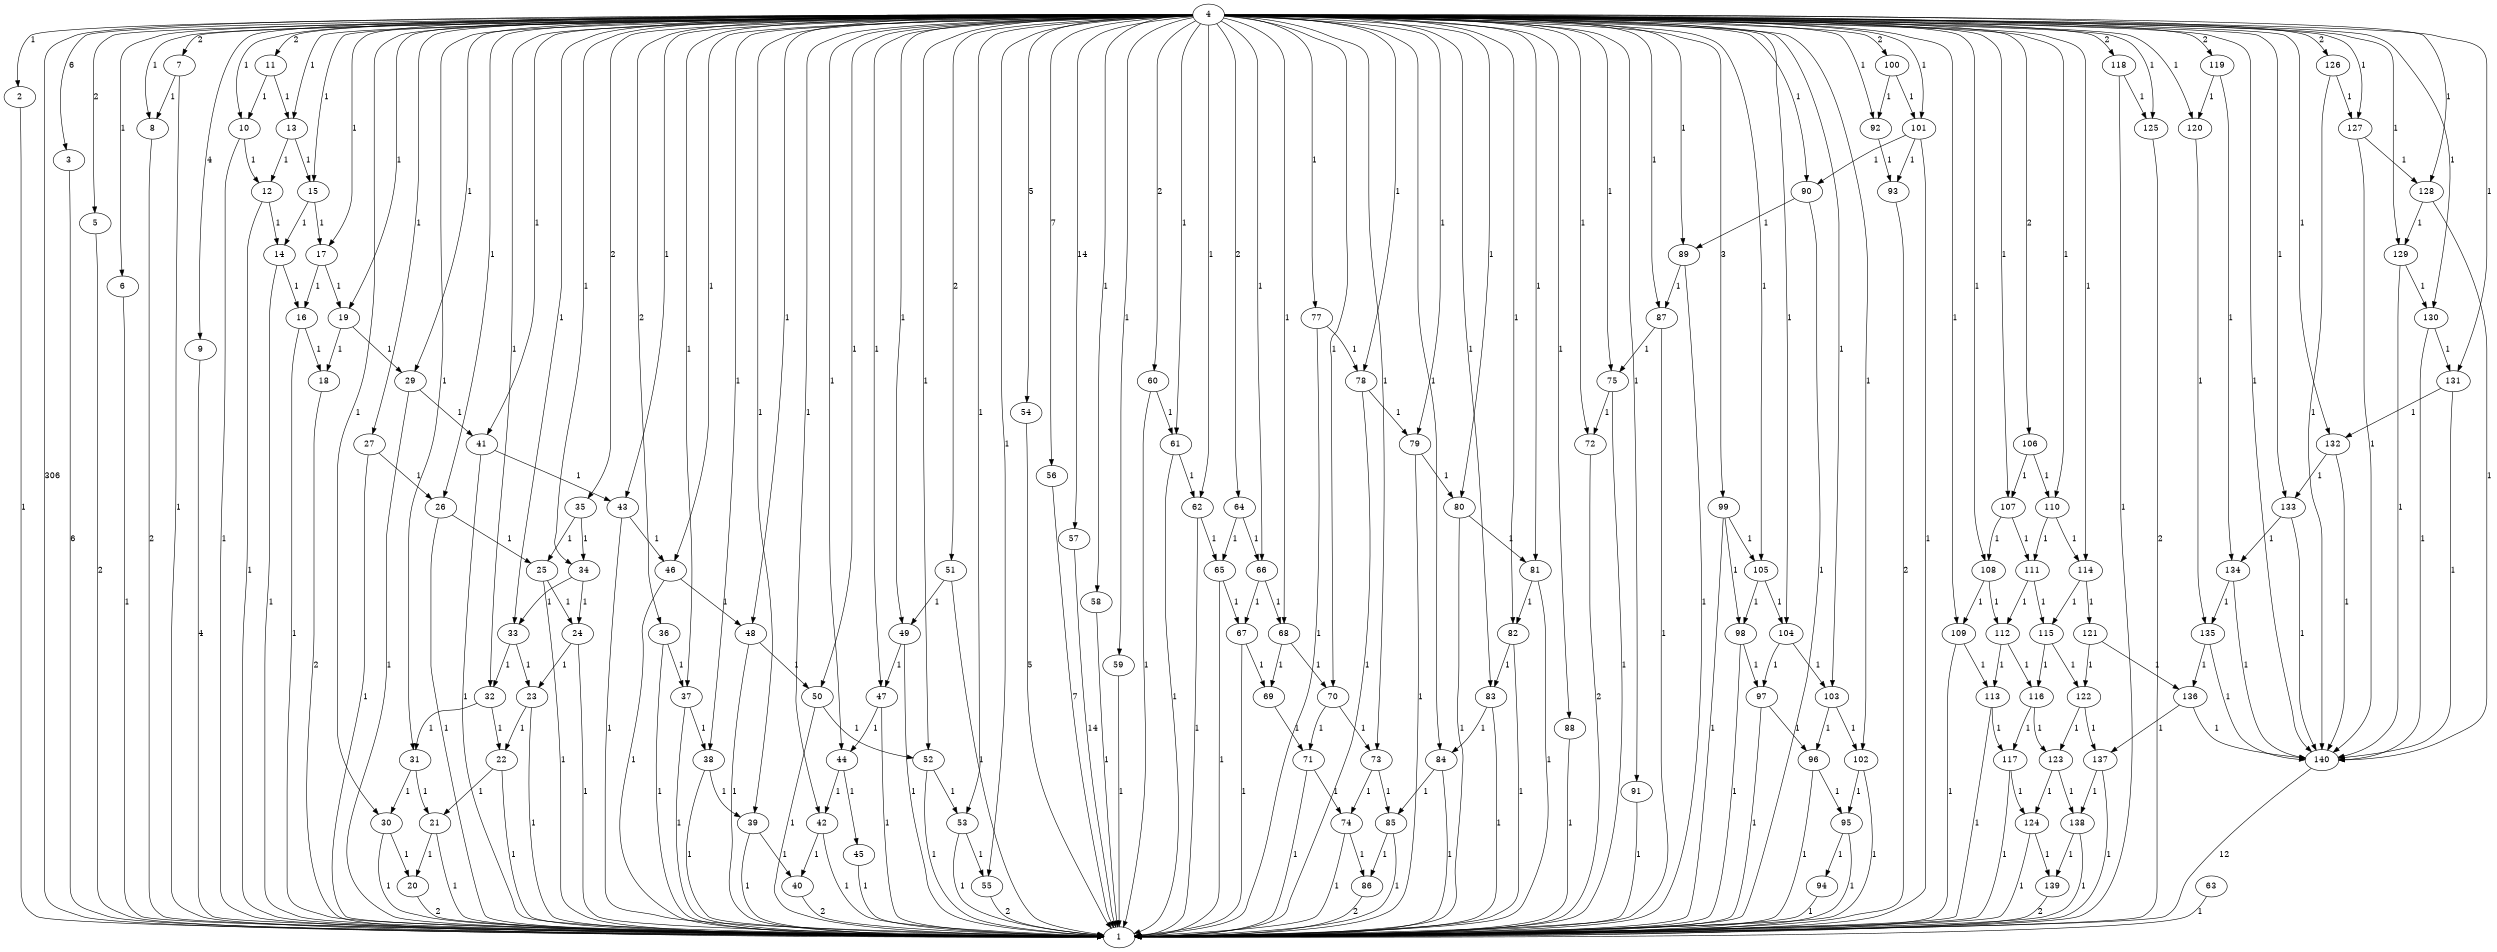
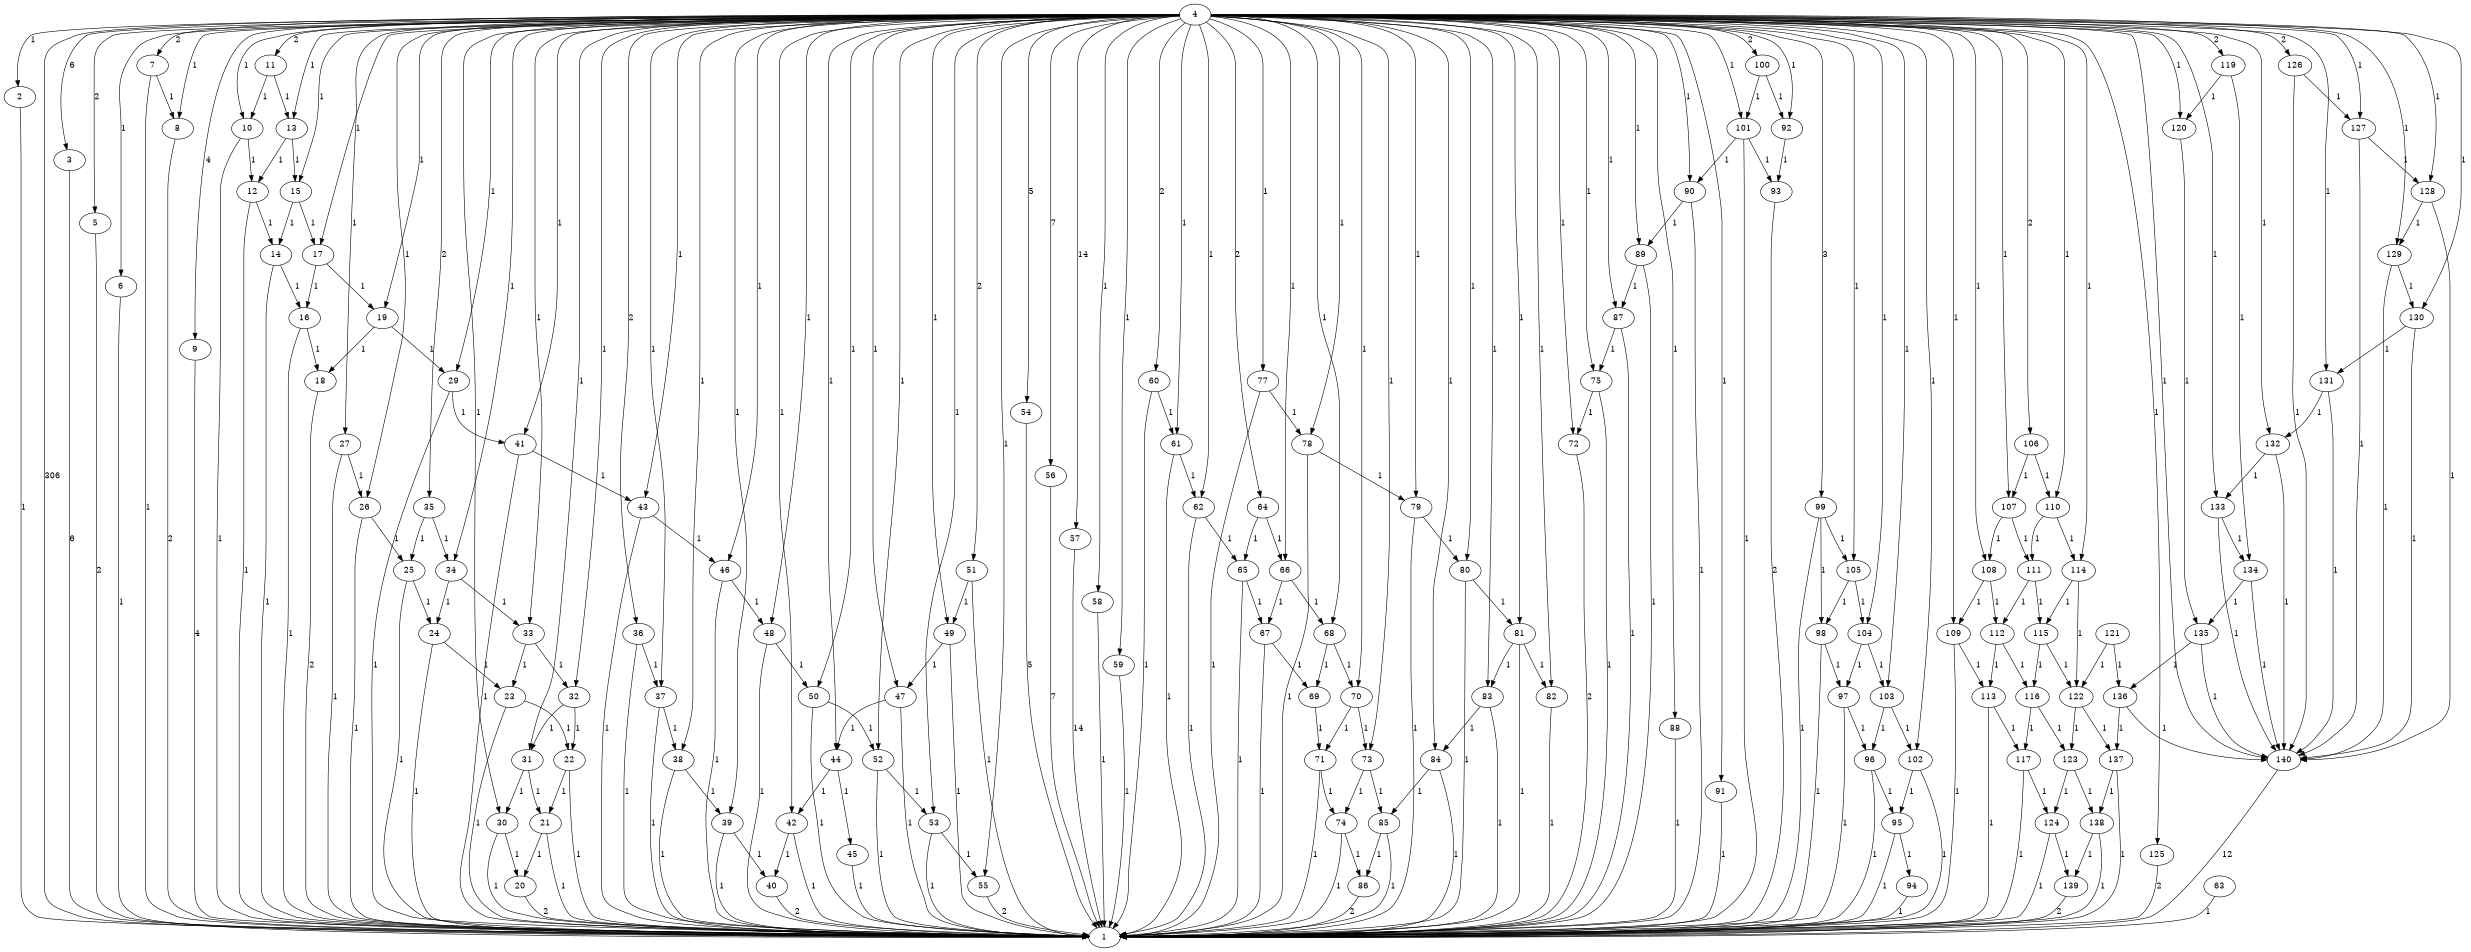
node "118": removed
edge "114" -> "121": now "114" -> "122"
edge "82" -> "83": now "81" -> "83"
